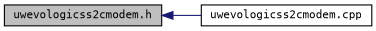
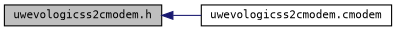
node "uwevologicss2cmodem.cpp": label "uwevologicss2cmodem.cpp" -> "uwevologicss2cmodem.cmodem"
